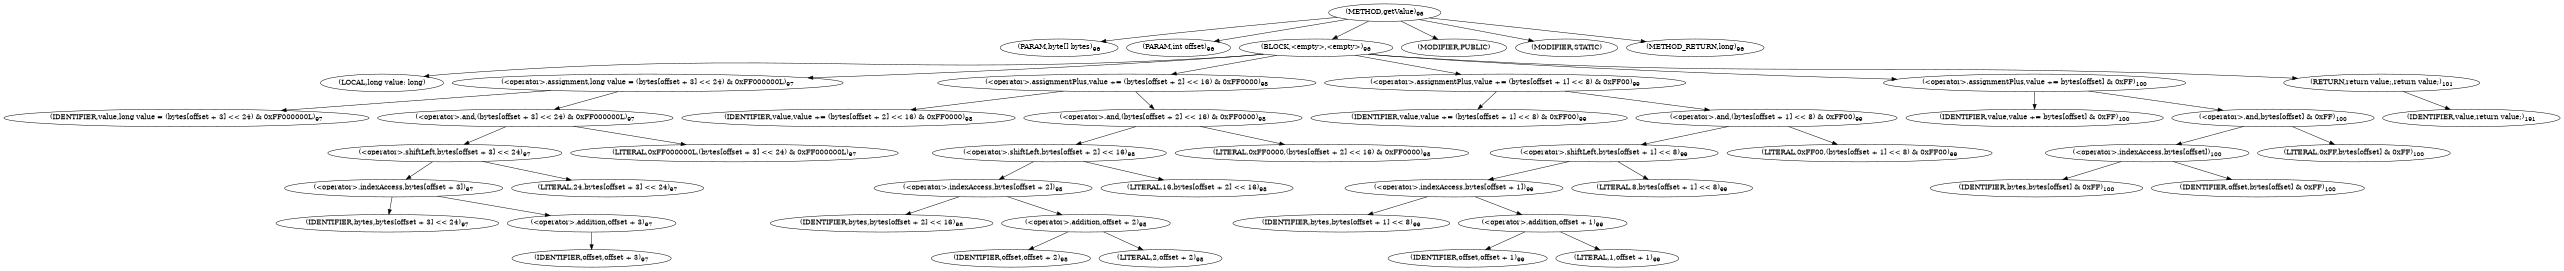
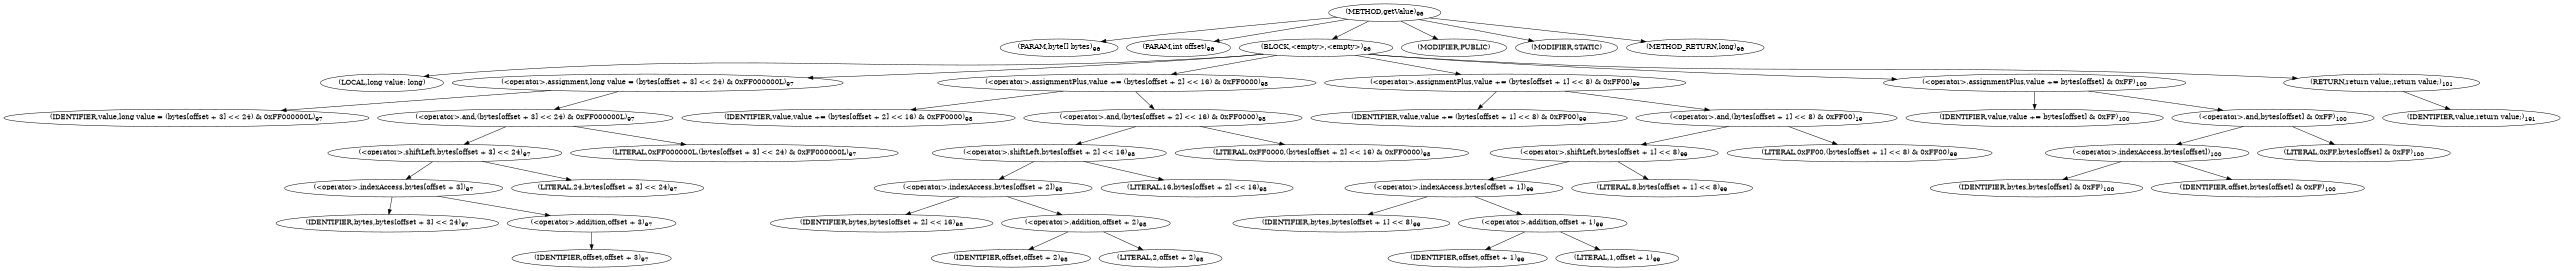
node "(<operator>.and,(bytes[offset + 1] << 8) & 0xFF00)": text "99" -> "19"
